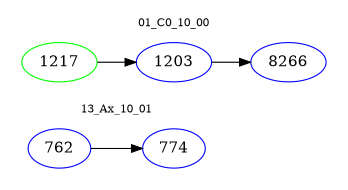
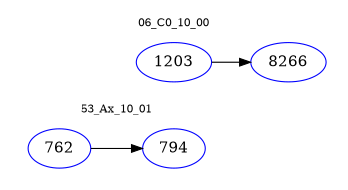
cluster "01_C0_10_00": label "01_C0_10_00" -> "06_C0_10_00"
node "1217": removed
cluster "13_Ax_10_01": label "13_Ax_10_01" -> "53_Ax_10_01"
node "774": label "774" -> "794"
